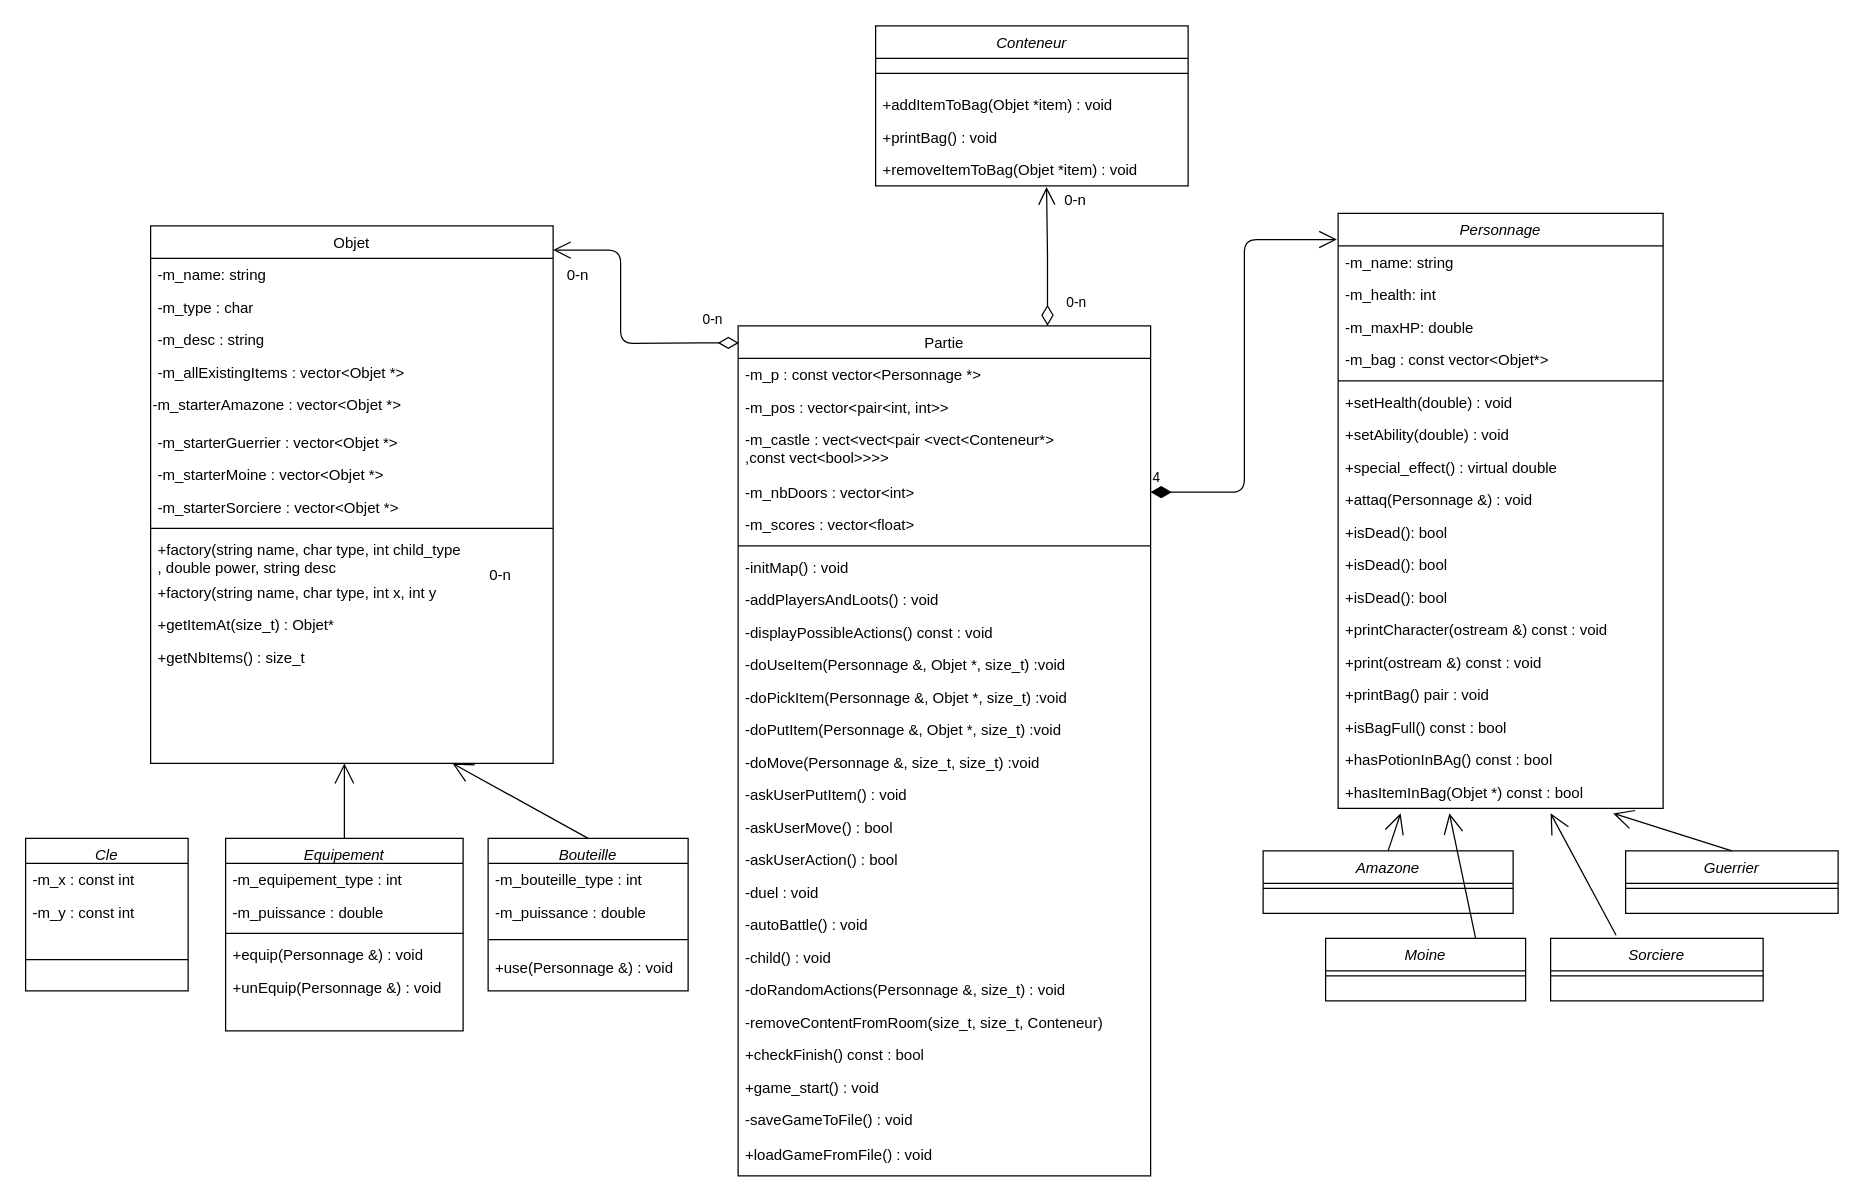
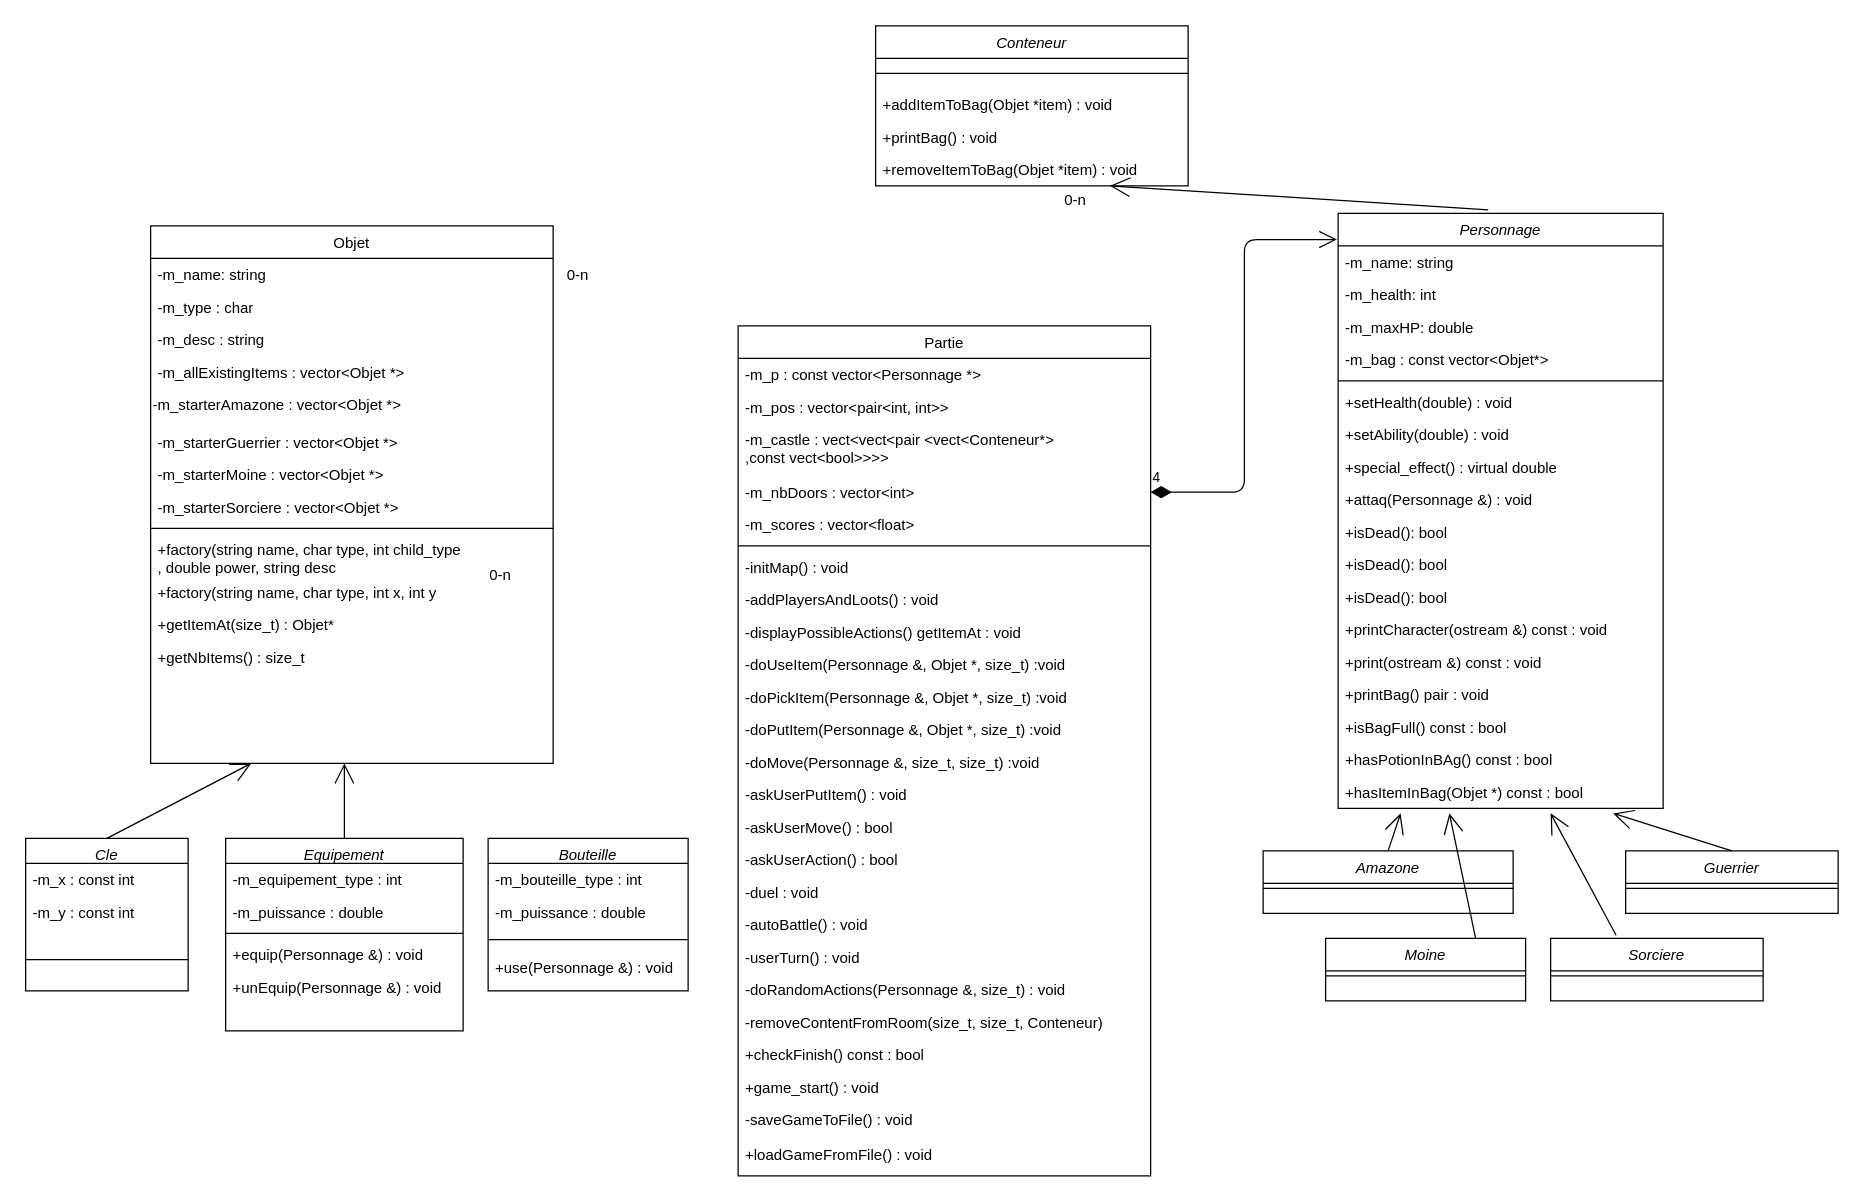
edge "Personnage" -> "Conteneur": added
edge "+removeItemToBag(Objet *item) : void" -- "Partie": removed, label "0-n"
edge "Objet" -- "Partie": removed, label "0-n"
node "-displayPossibleActions() const : void": label "-displayPossibleActions() const : void" -> "-displayPossibleActions() getItemAt : void"
edge "Cle" -> "Objet": added
edge "Bouteille" -> "Objet": removed
node "-child() : void": label "-child() : void" -> "-userTurn() : void"
